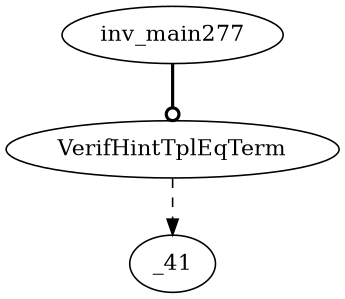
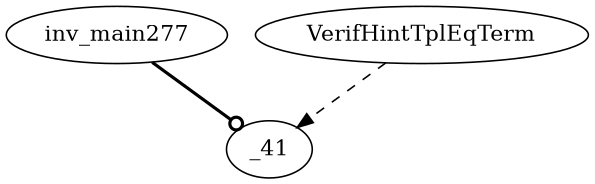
edge "inv_main277" -> "VerifHintTplEqTerm": now "inv_main277" -> "_41"
